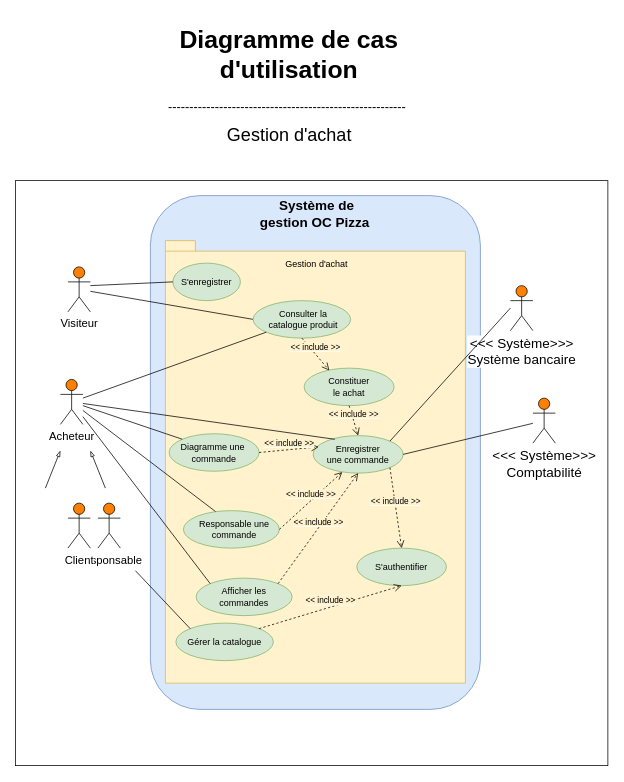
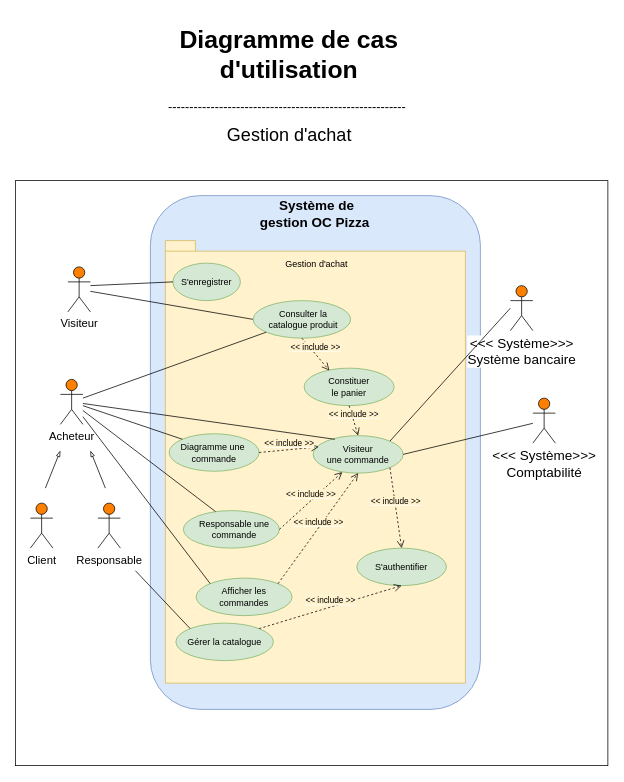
node "Constituer le achat": label "Constituer le achat" -> "Constituer le panier"
node "Enregistrer une commande": label "Enregistrer une commande" -> "Visiteur une commande"
node "Client": moved (79, 525) -> (42, 525)
